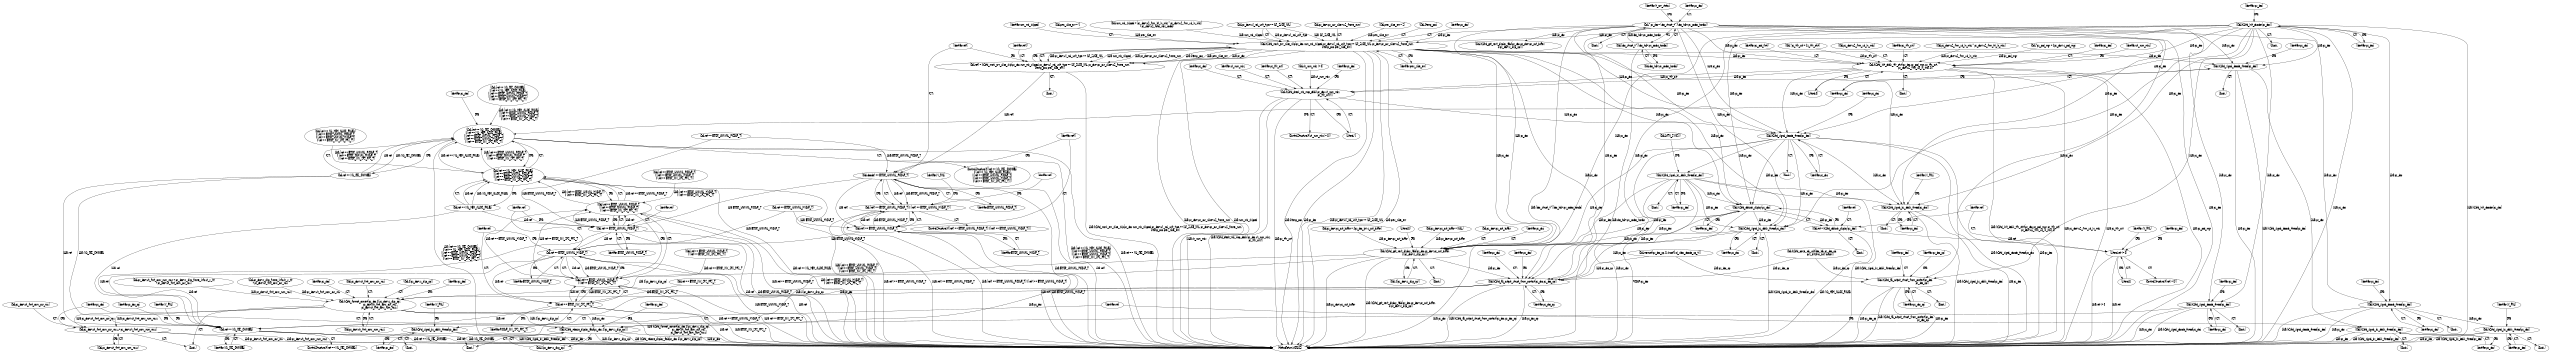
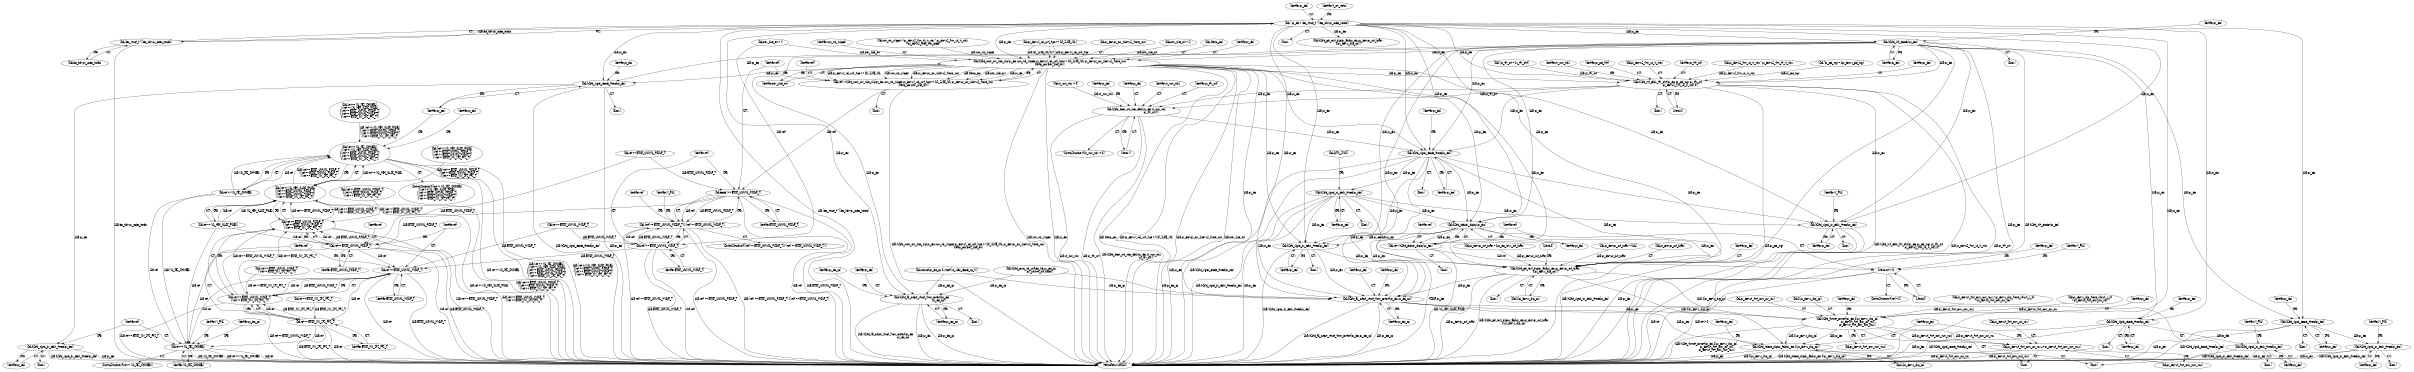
edge "(Call,* ps_dec = (dec_struct_t *)(dec_hdl->pv_codec_handle))" -> "(Call,ih264d_init_decoder(ps_dec))": added, label "DDG: ps_dec"
edge "(Call,decode1 == ERROR_UNAVAIL_PICBUF_T)" -> "(Call,ret1 == ERROR_UNAVAIL_MVBUF_T)": now "(Call,prev_slice_err = 1)" -> "(Call,ret1 == ERROR_UNAVAIL_MVBUF_T)"
node "(Identifier,PICBUF_INV_SPS_PPS_T)": label "(Identifier,PICBUF_INV_SPS_PPS_T)" -> "(Identifier,ERROR_INV_SPS_PPS_T)"
